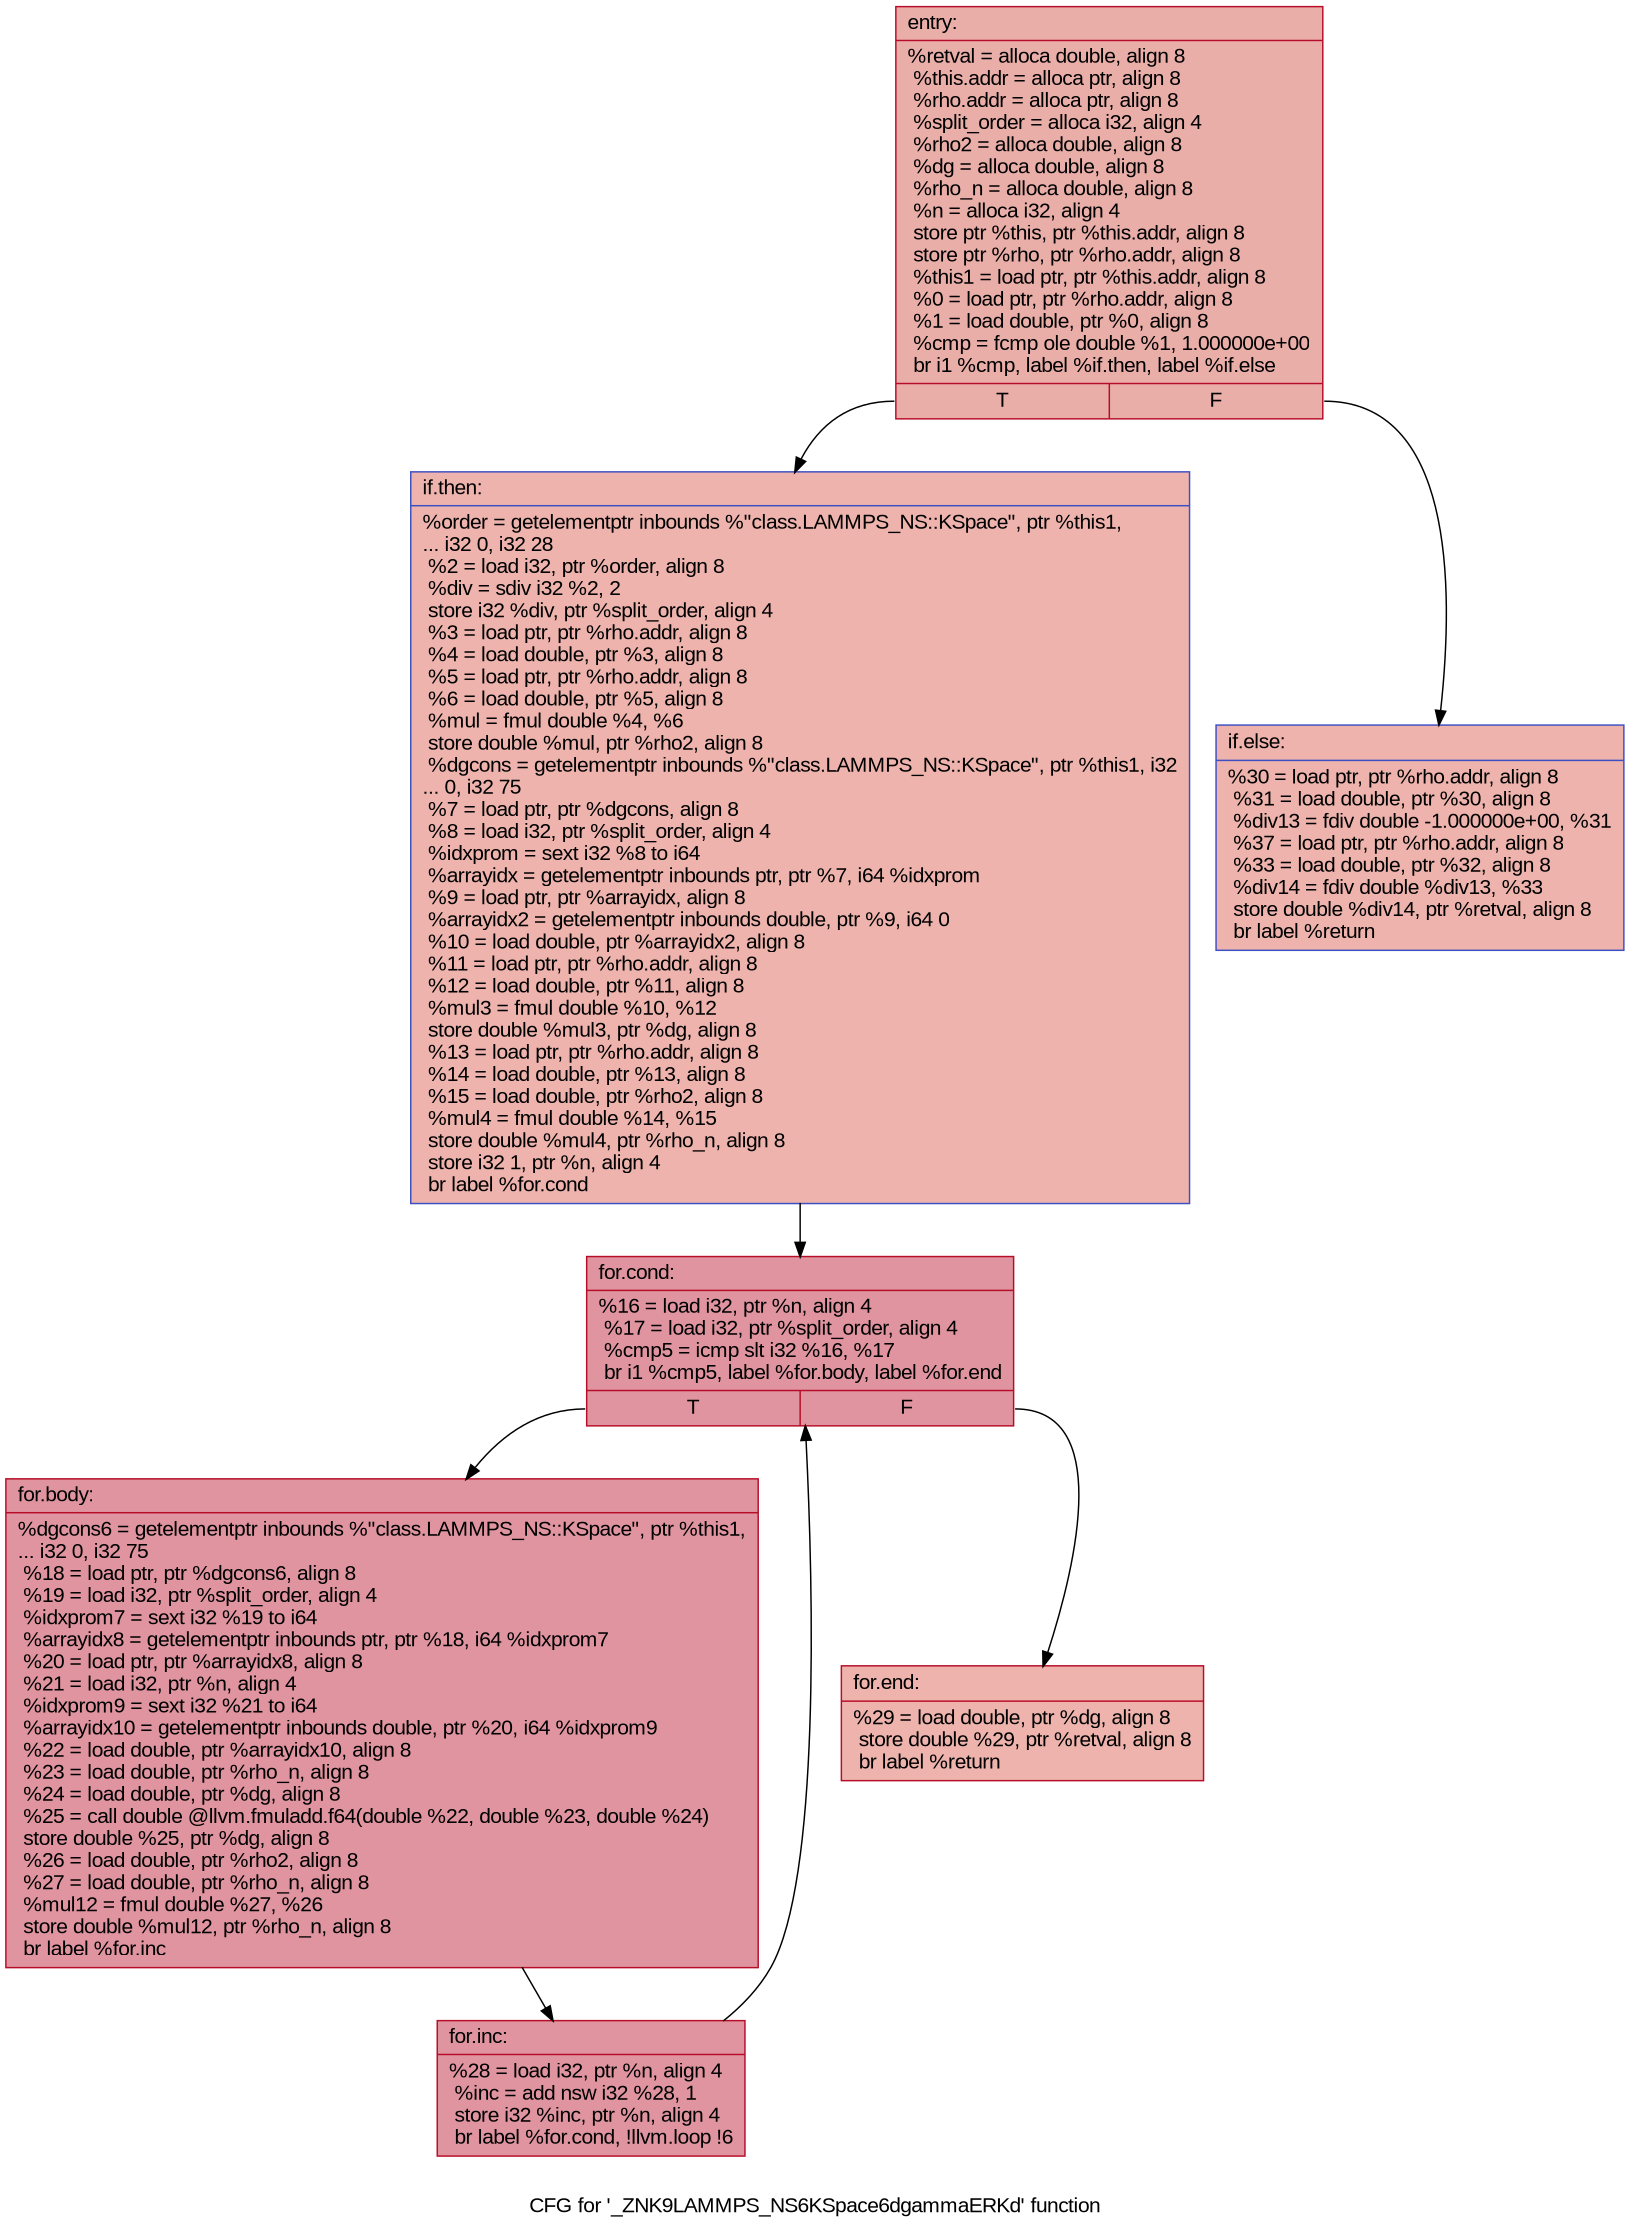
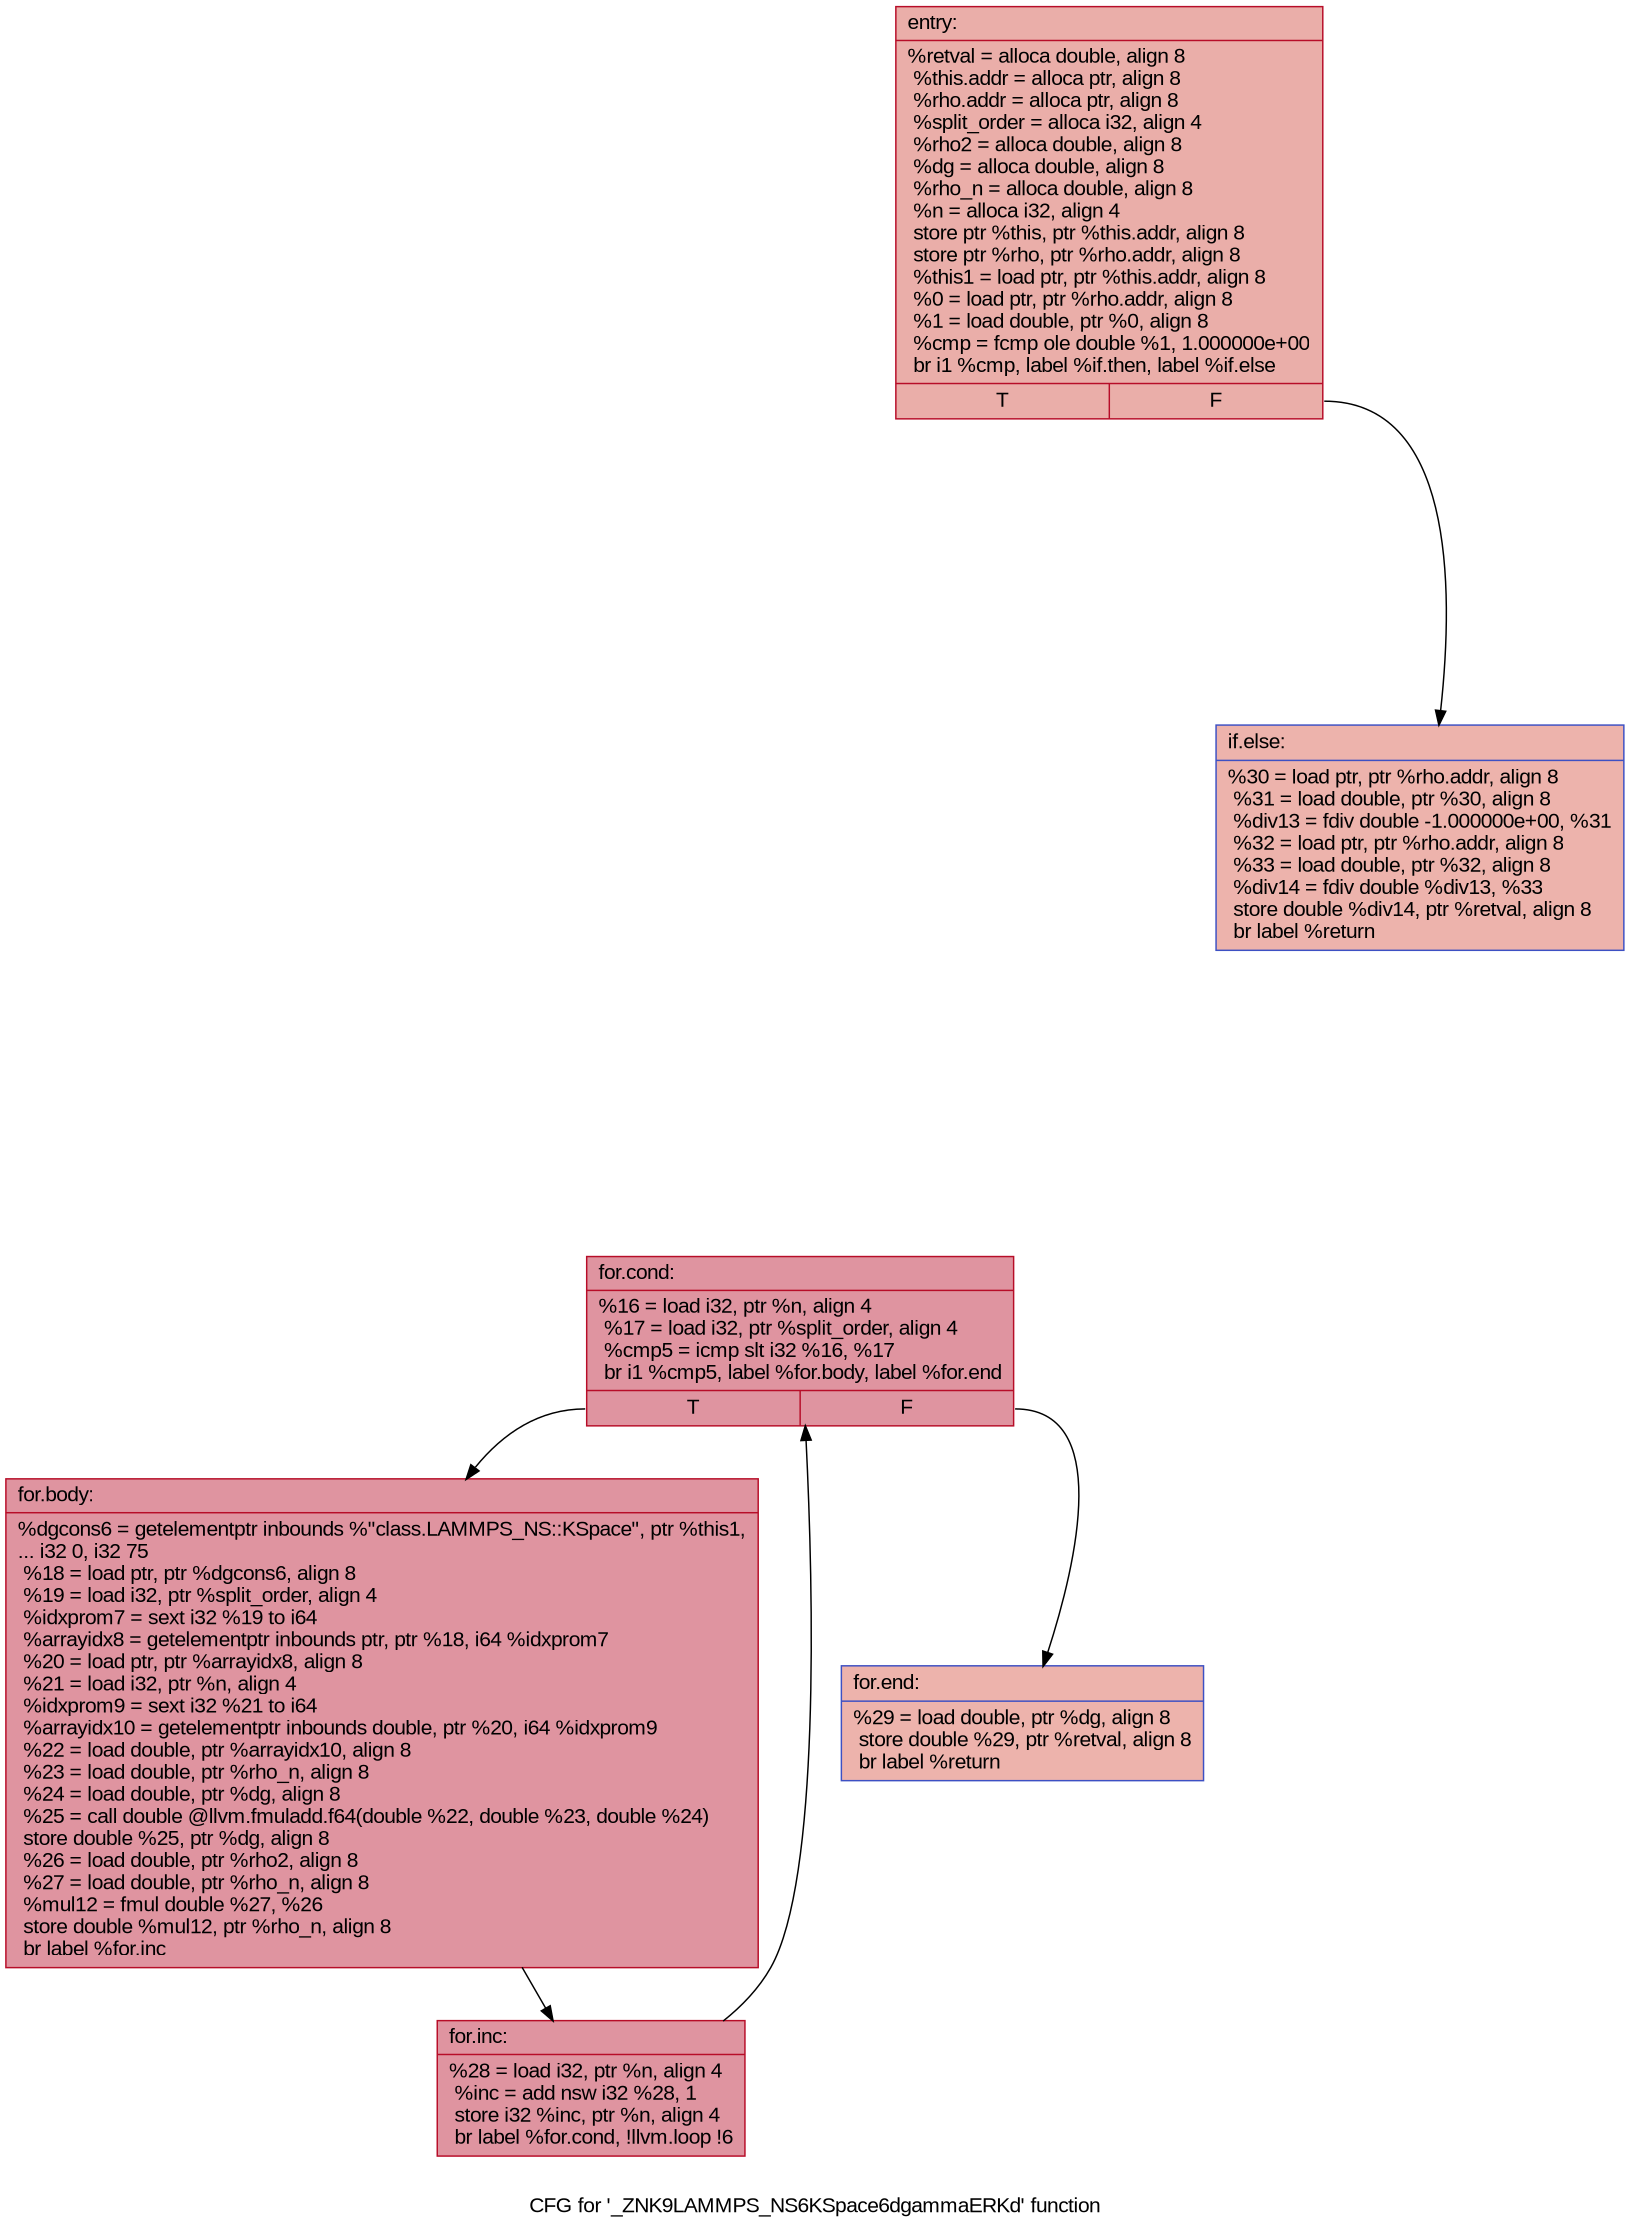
node "if.then:": removed
node "if.else:": text "%37 = load ptr, ptr %rho.addr, align 8" -> "%32 = load ptr, ptr %rho.addr, align 8"
node "for.end:": color #b70d28ff -> #3d50c3ff
